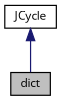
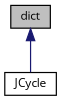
edge "dict" -> "JCycle": reversed
